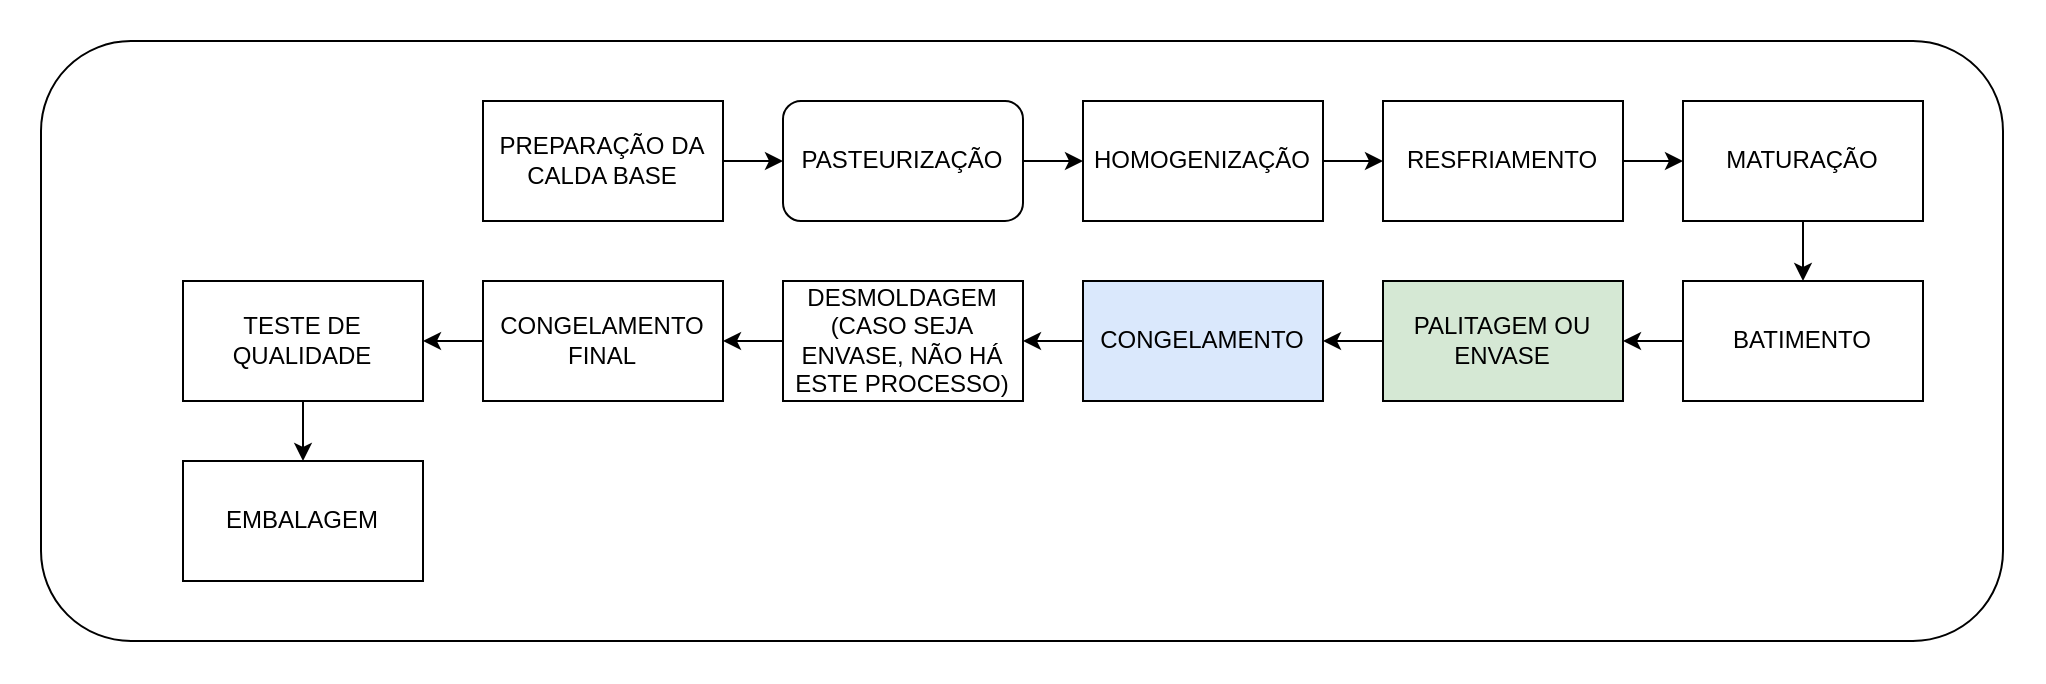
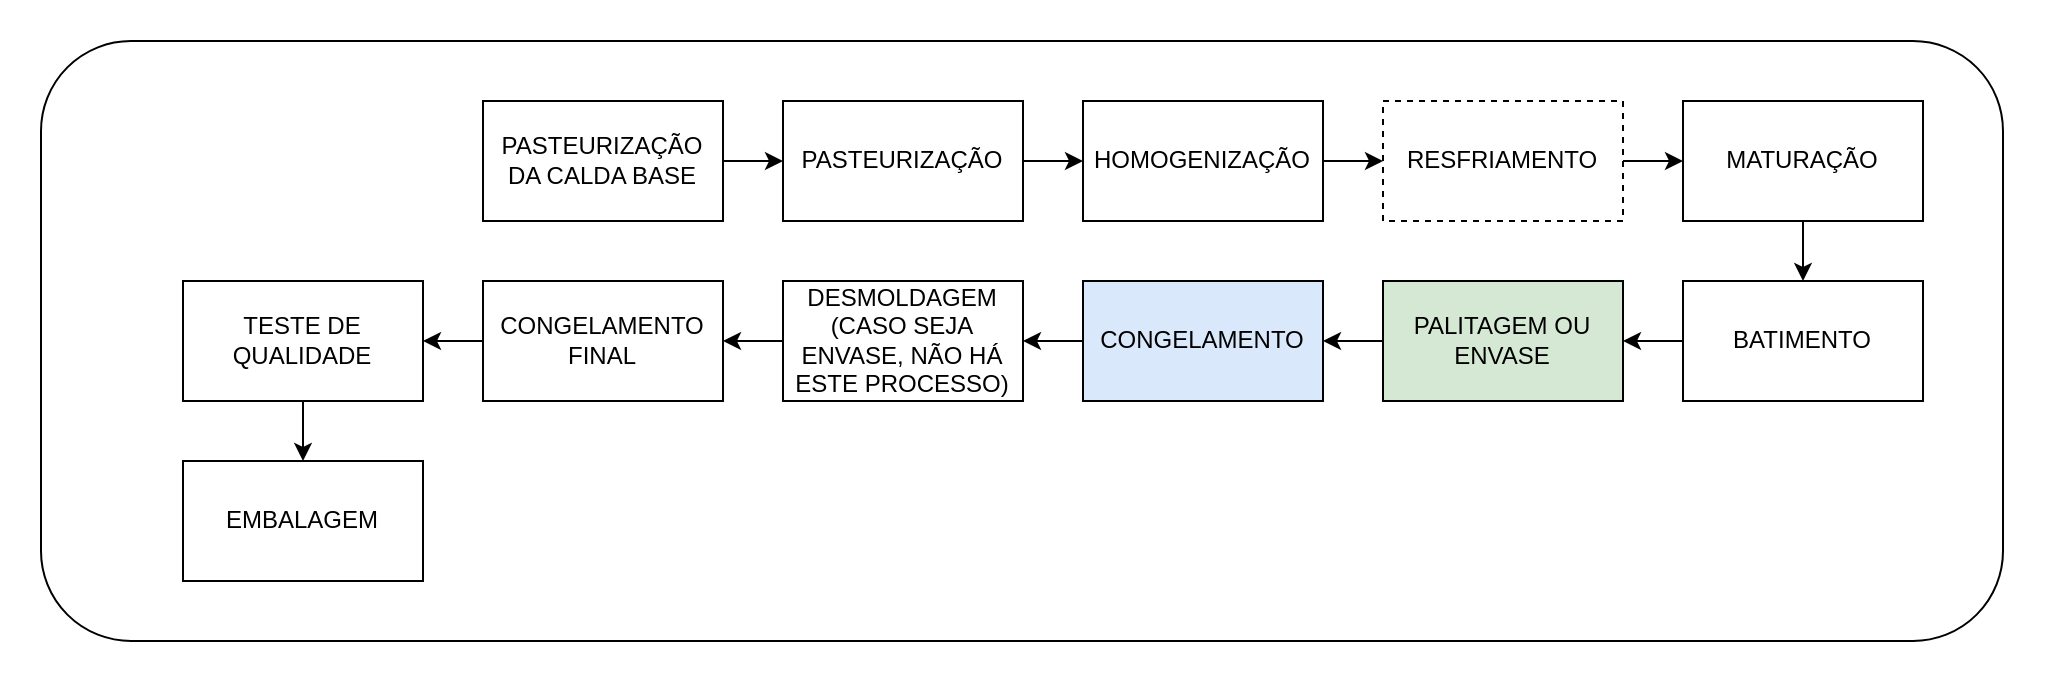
node "PREPARAÇÃO DA CALDA BASE": label "PREPARAÇÃO DA CALDA BASE" -> "PASTEURIZAÇÃO DA CALDA BASE"
node "PASTEURIZAÇÃO": shape rounded rectangle -> rectangle
node "RESFRIAMENTO": style solid -> dashed
